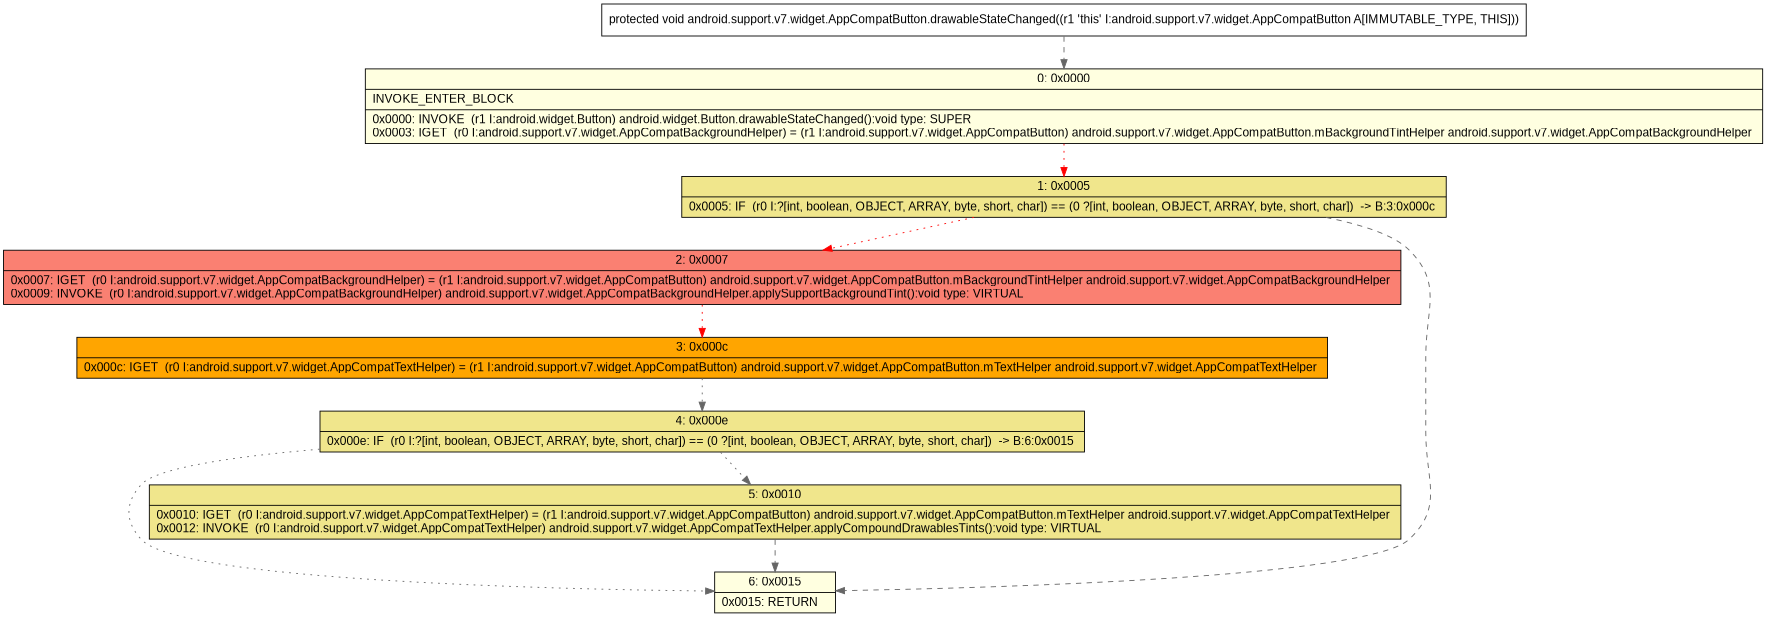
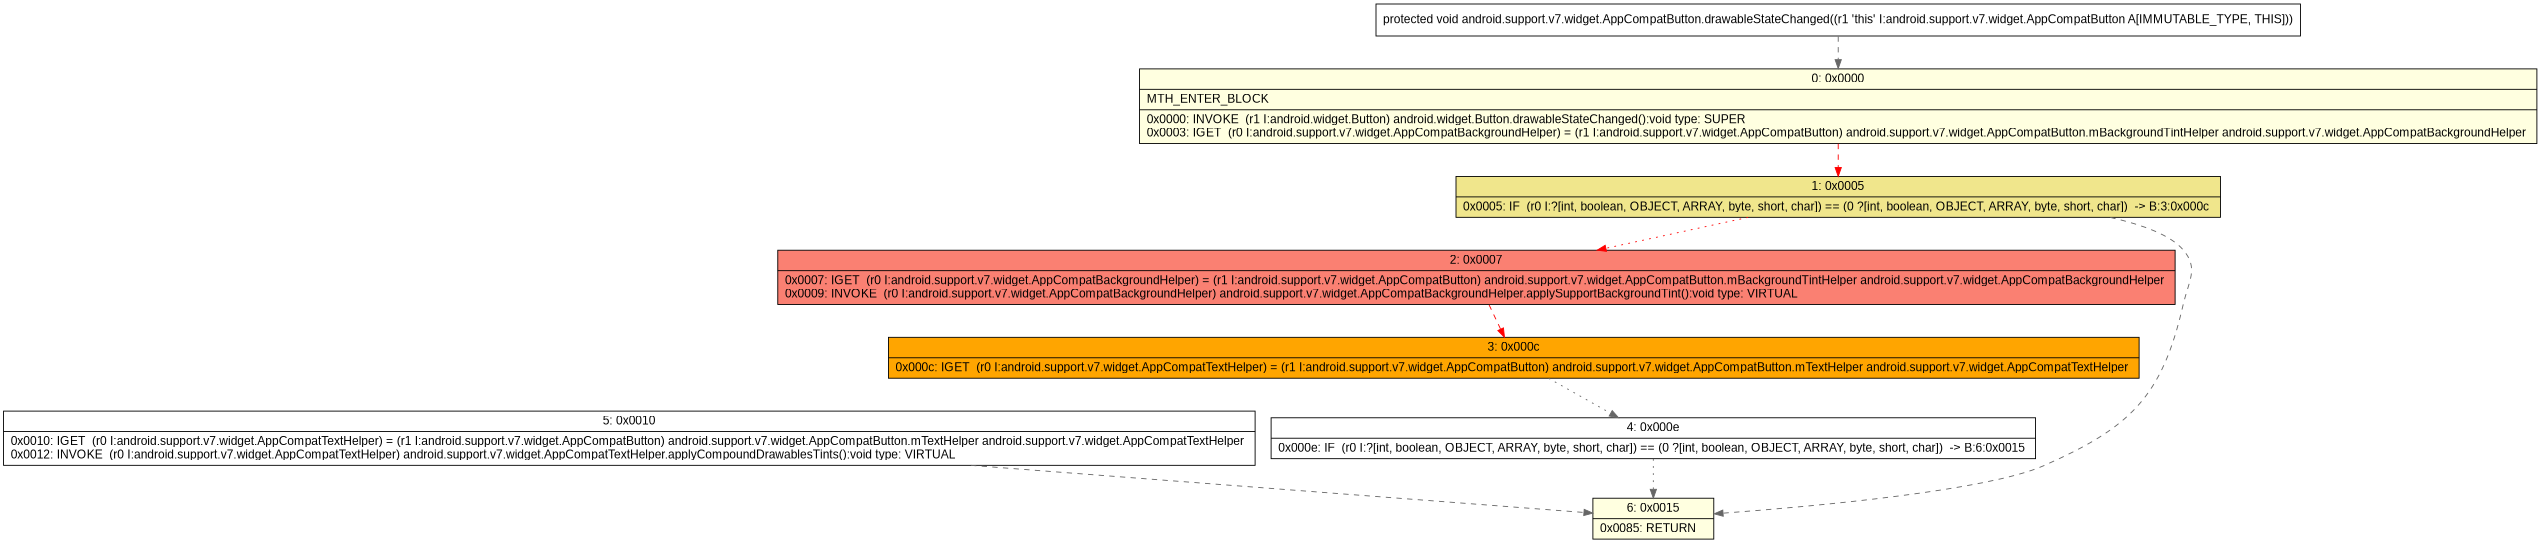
node "0: 0x0000": text "INVOKE_ENTER_BLOCK" -> "MTH_ENTER_BLOCK"
edge "0: 0x0000" -> "1: 0x0005": style dotted -> dashed
edge "2: 0x0007" -> "3: 0x000c": style dotted -> dashed
node "4: 0x000e": fillcolor khaki -> white
edge "4: 0x000e" -> "5: 0x0010": removed
node "5: 0x0010": fillcolor khaki -> white
node "6: 0x0015": text "0x0015: RETURN" -> "0x0085: RETURN"
